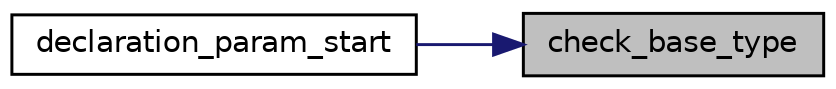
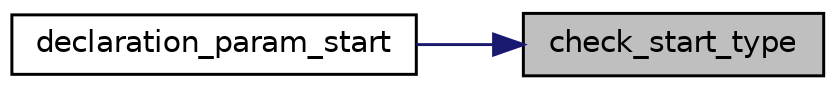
node "check_base_type": label "check_base_type" -> "check_start_type"
